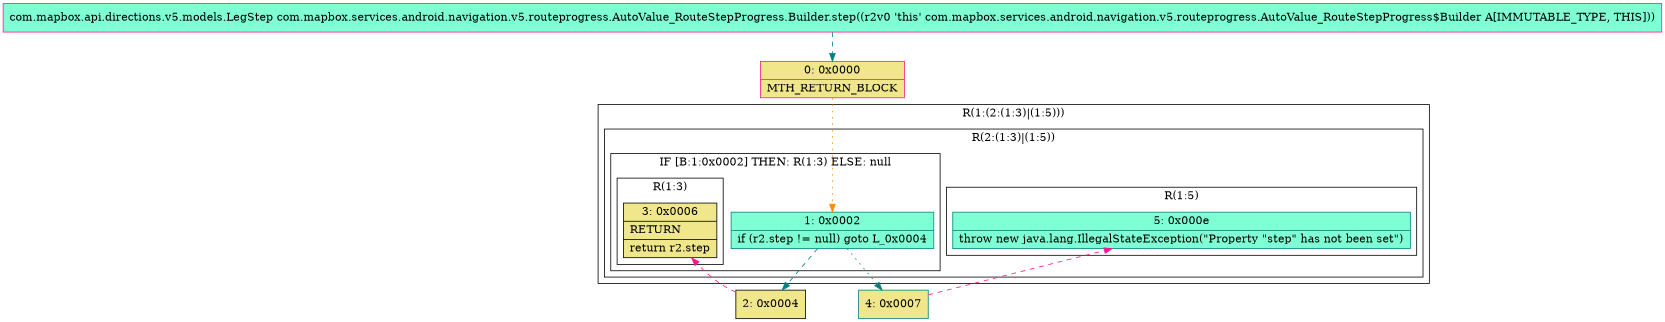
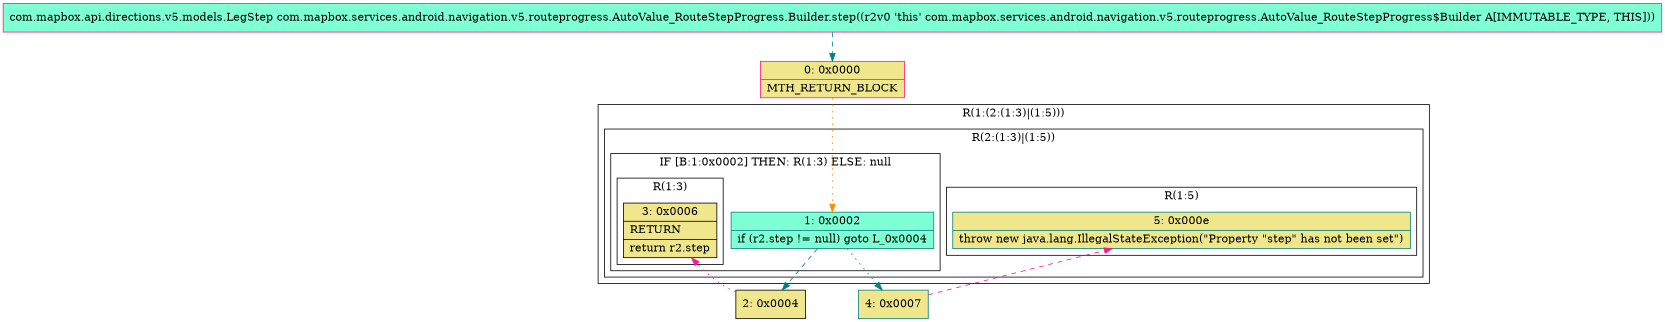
node "5: 0x000e": fillcolor aquamarine -> khaki
edge "2: 0x0004" -> "3: 0x0006": style dashed -> dotted
